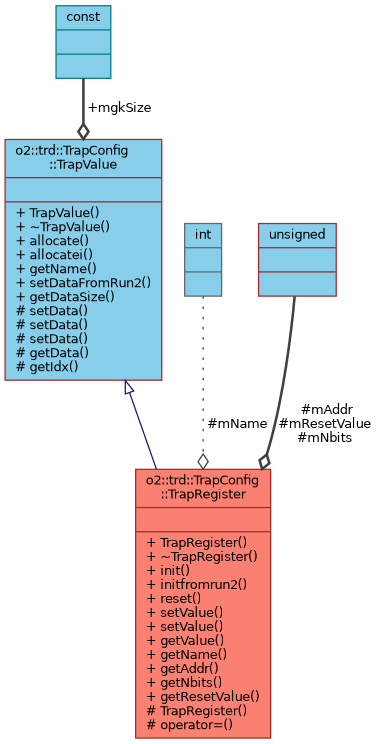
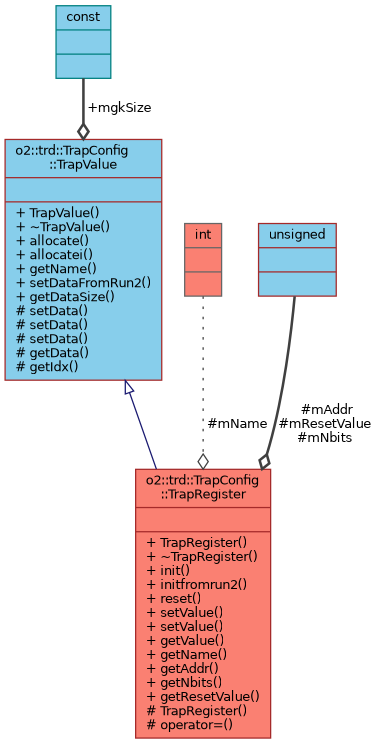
node "int": fillcolor skyblue -> salmon
